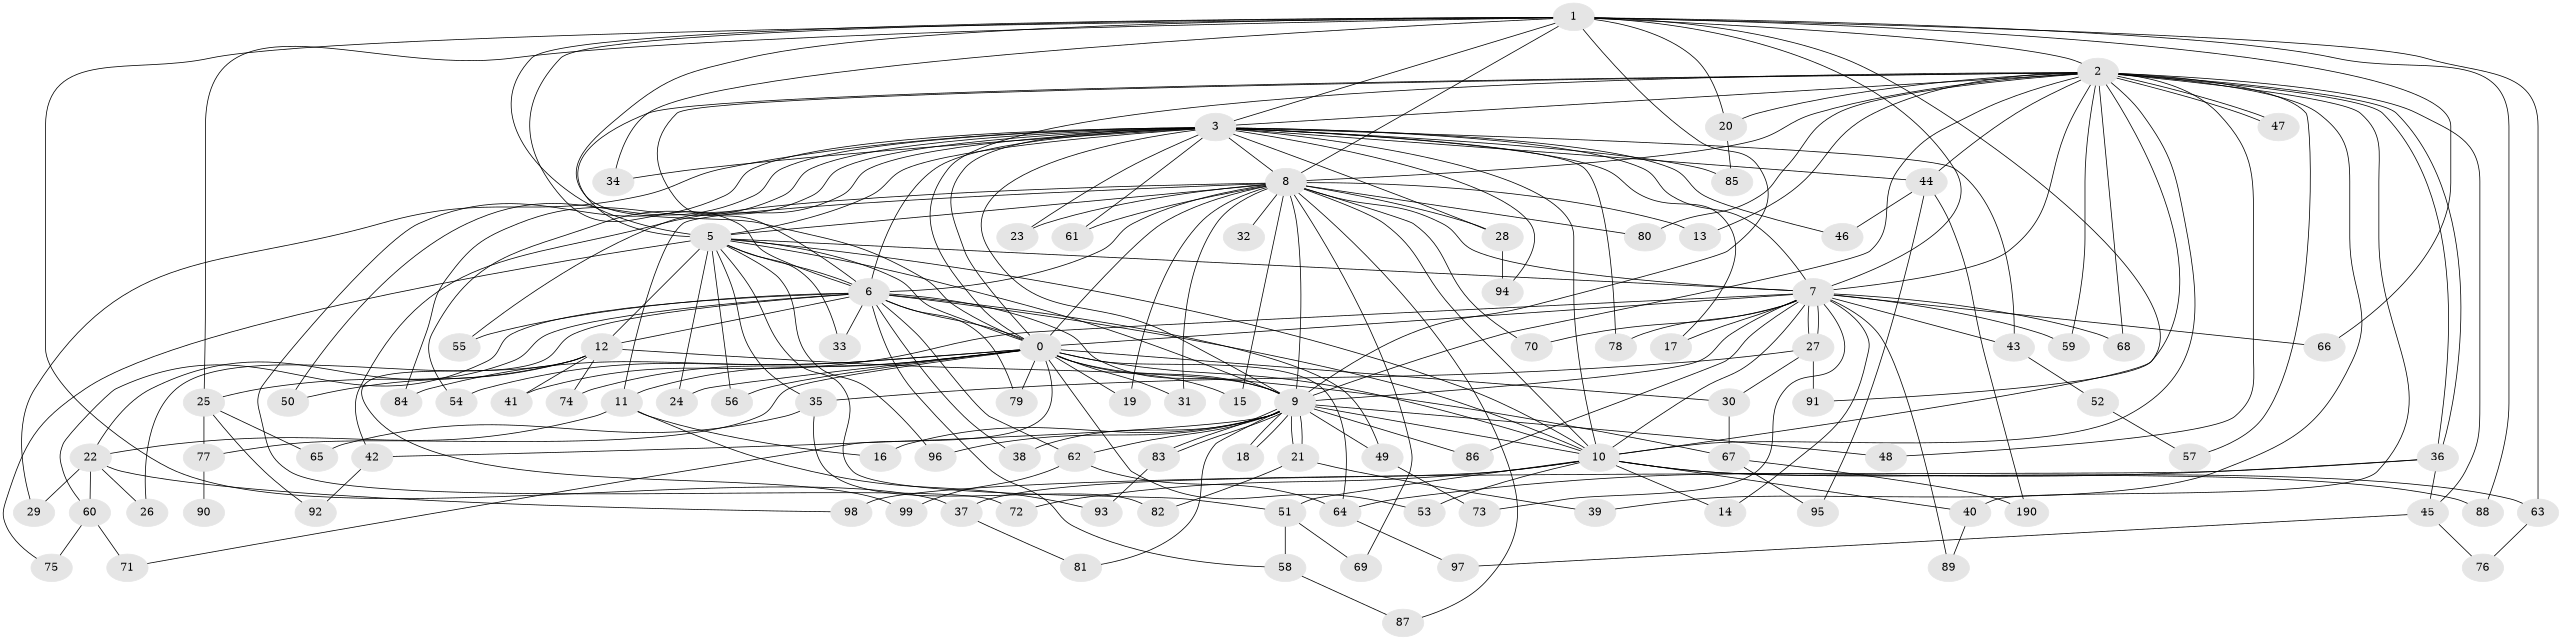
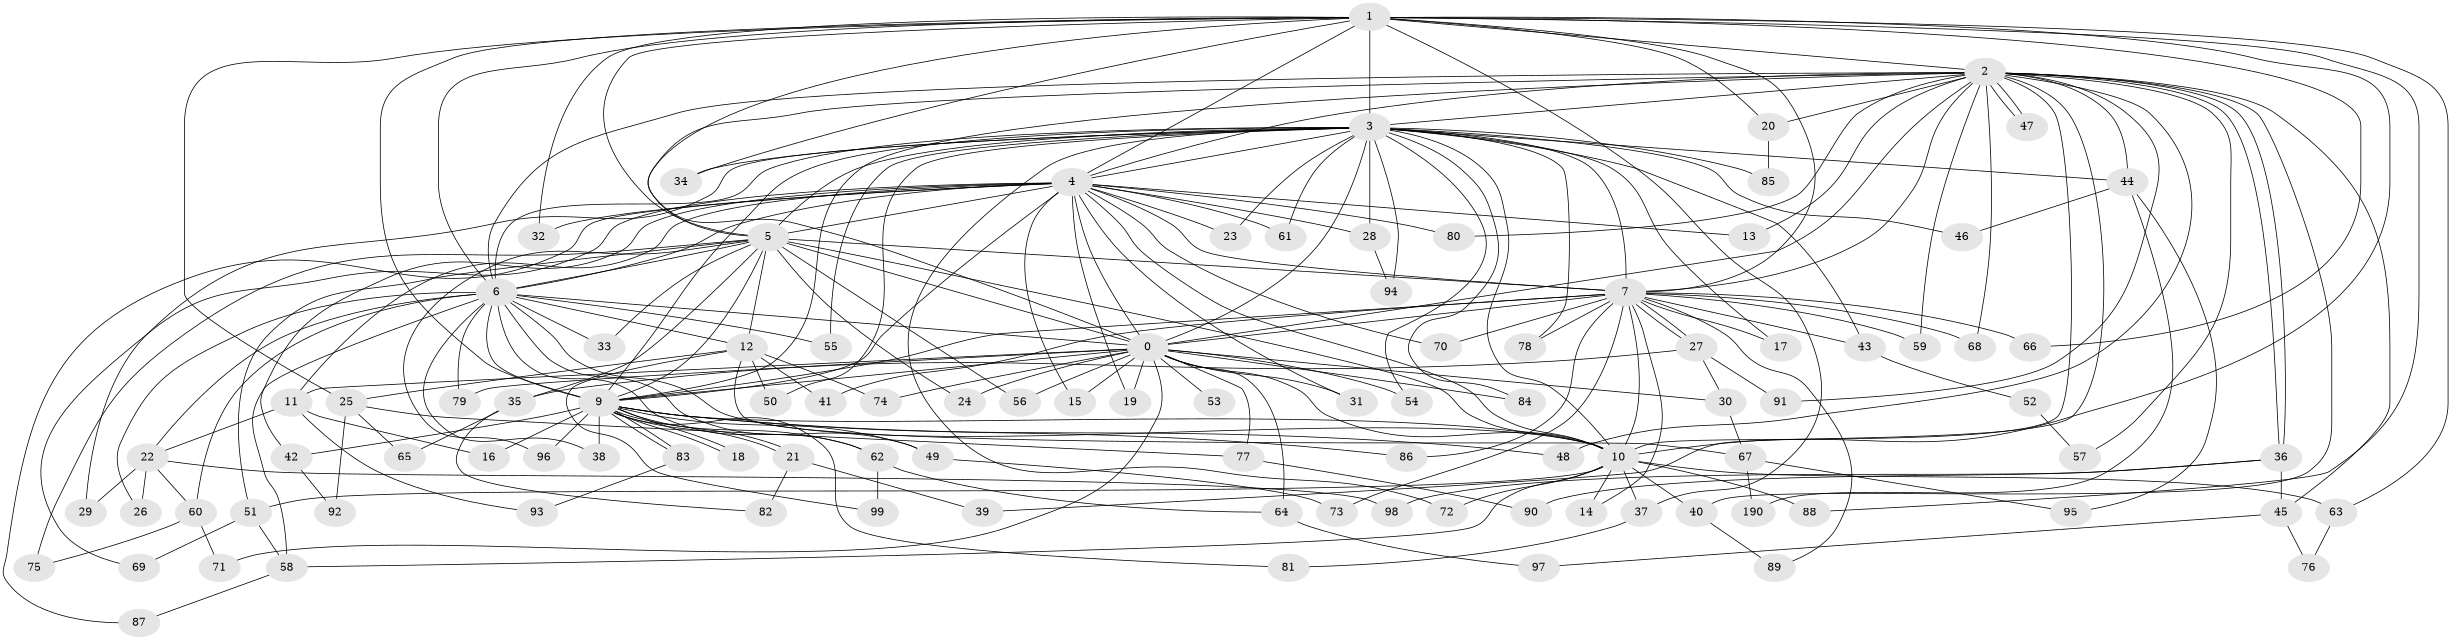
edge "1" -- "32": added
node "8": label "8" -> "4"
edge "36" -- "64": now "36" -- "90"
edge "10" -- "53": now "10" -- "58"
